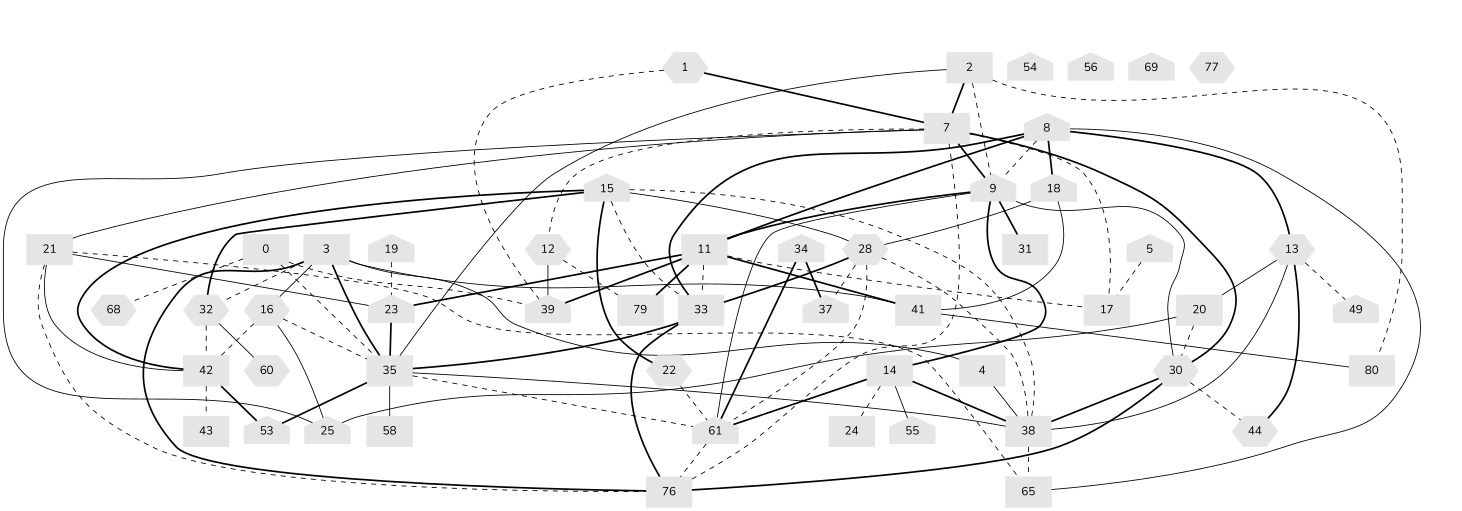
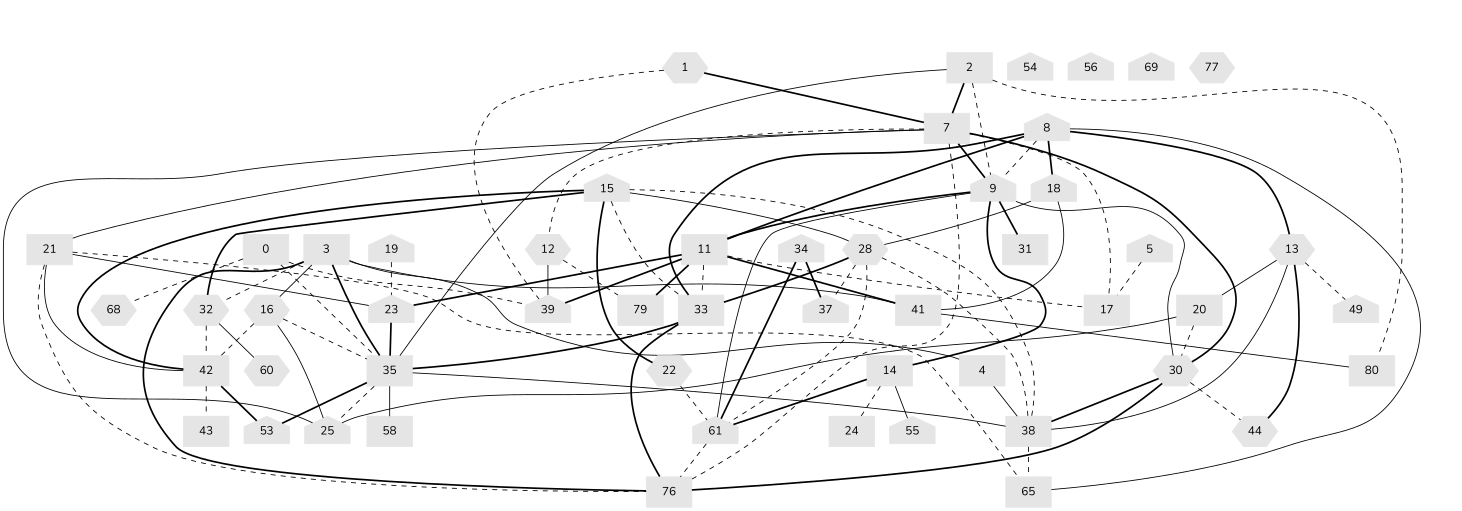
edge "14" -- "38": removed
edge "35" -- "61": now "35" -- "25"
